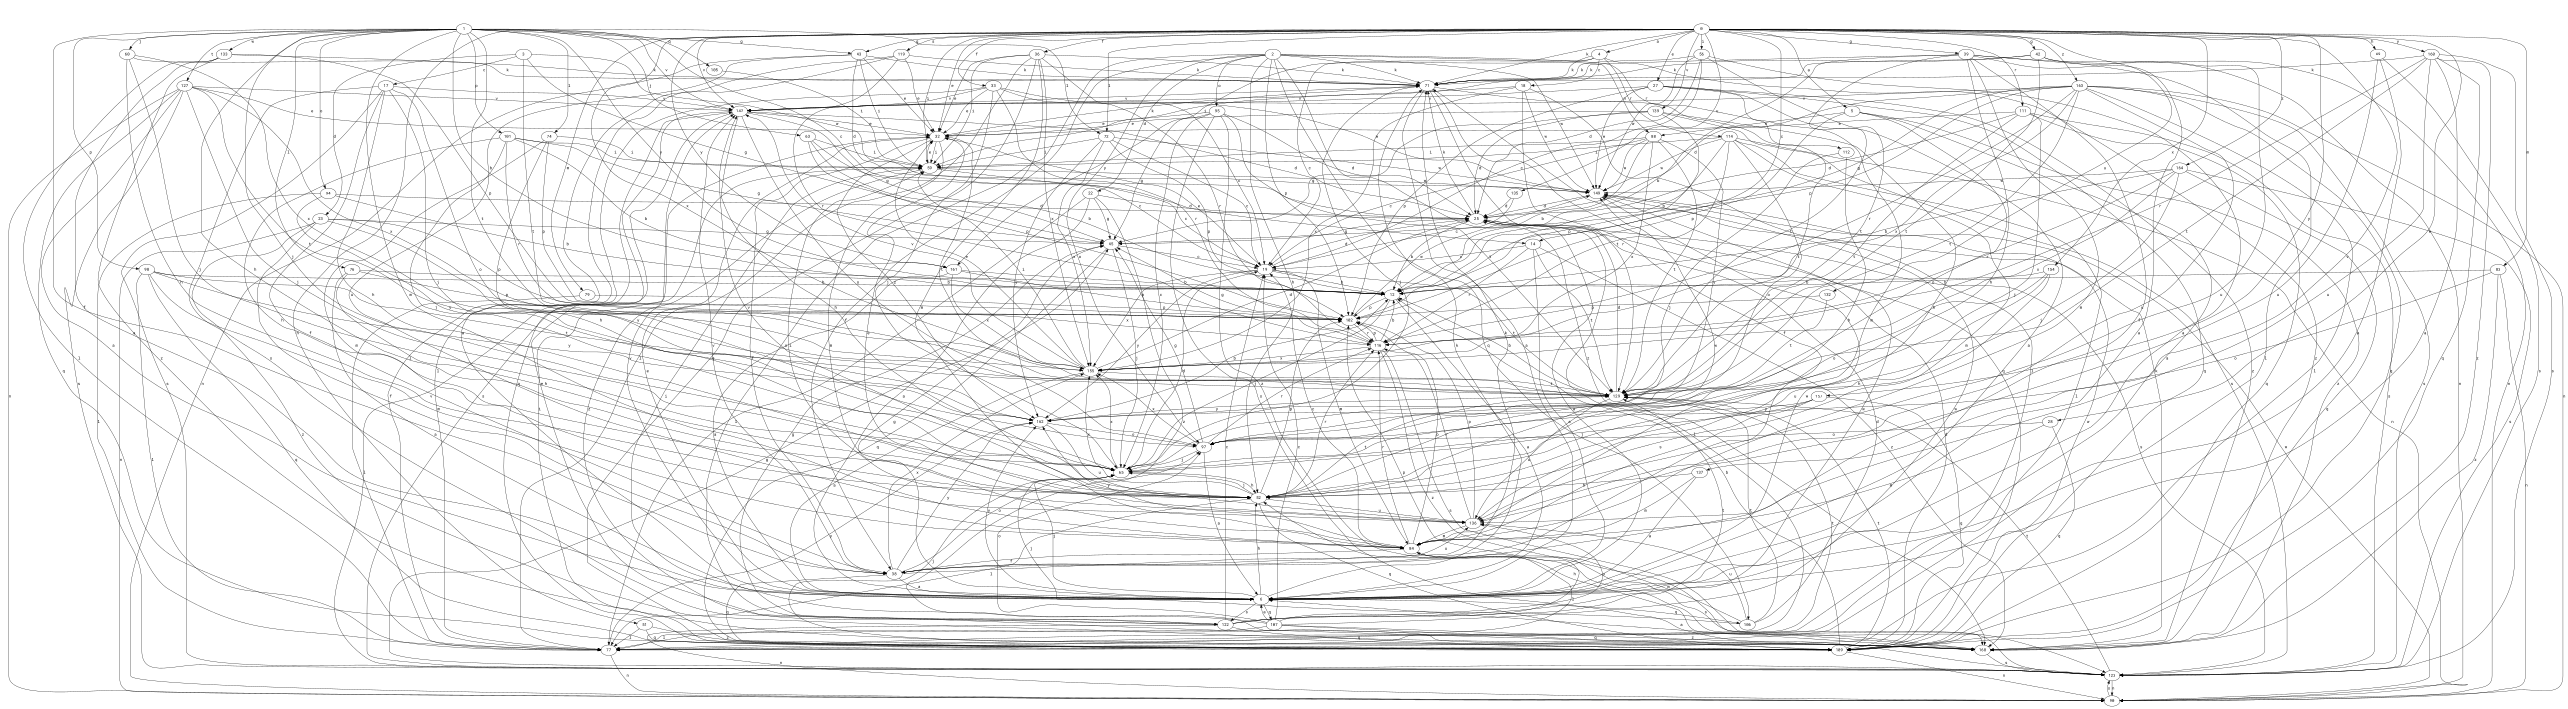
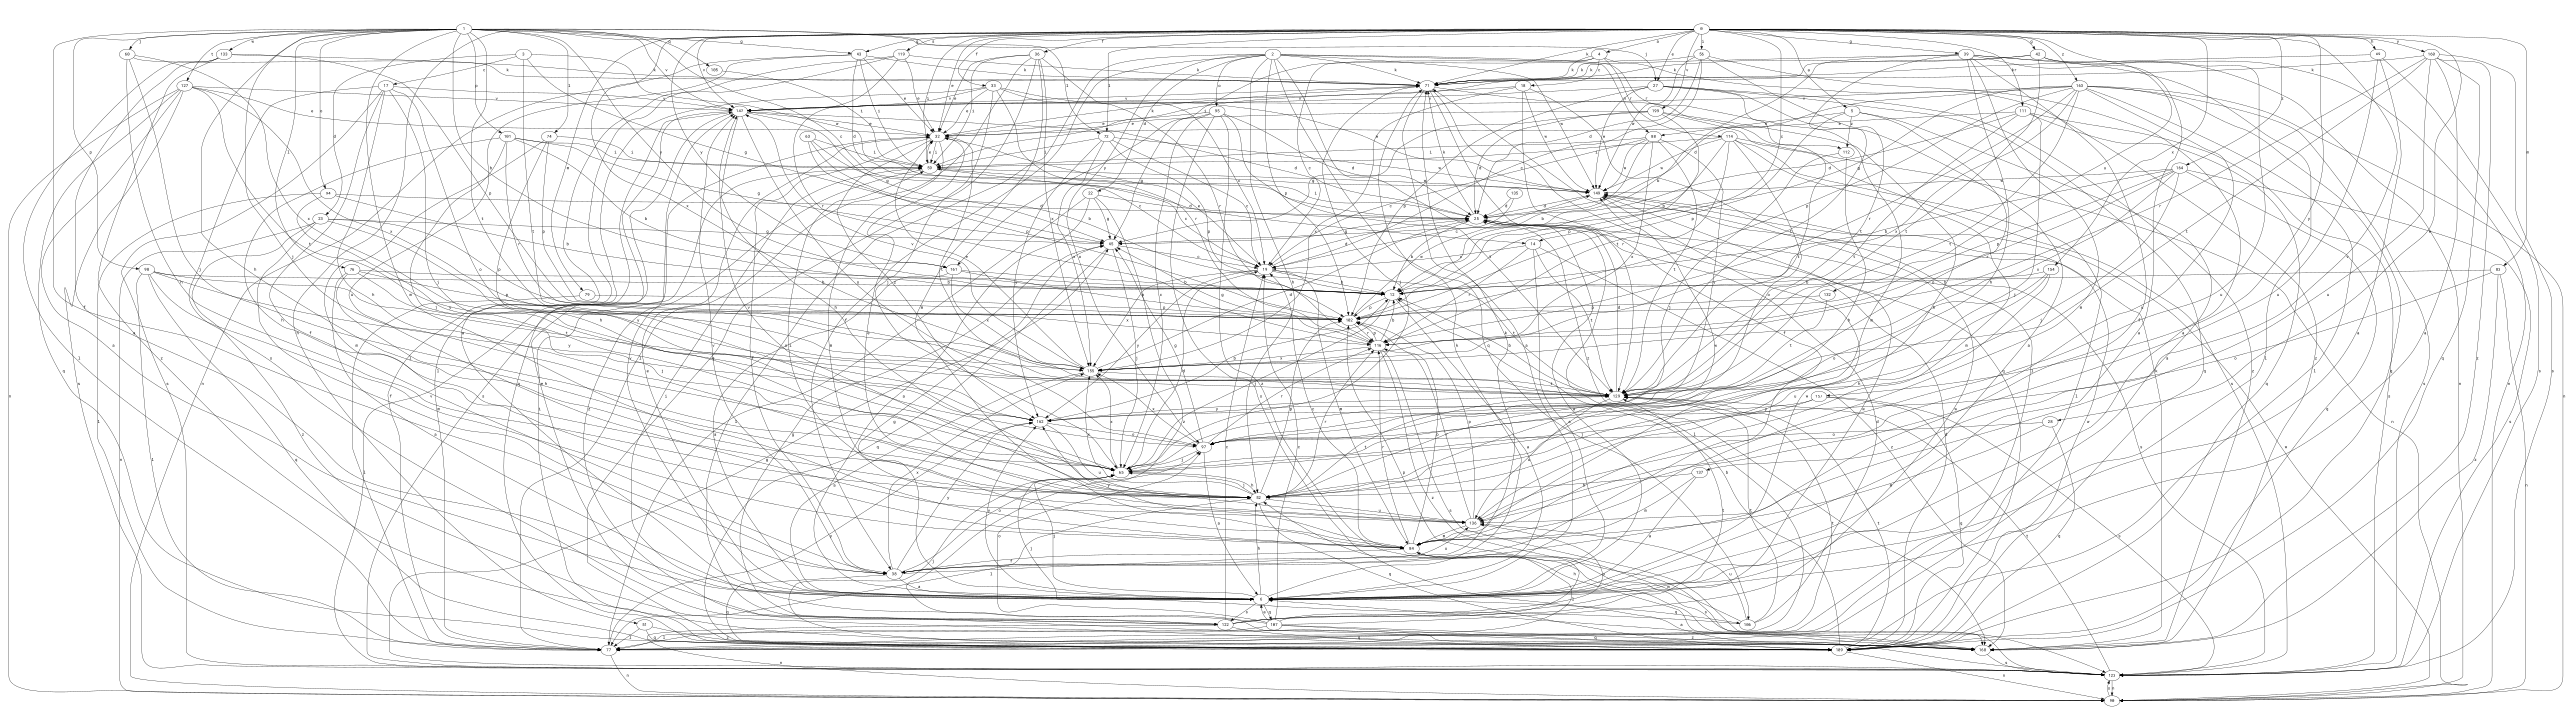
edge "36" -> "71": now "49" -> "71"
edge "1" -> "63": now "1" -> "27"
node "139": label "139" -> "199"
edge "0" -> "135": removed, label "u"
edge "163" -> "12": now "163" -> "102"
edge "155" -> "59": now "25" -> "59"
edge "164" -> "102": added, label "p"
edge "5" -> "168": now "5" -> "112"
edge "127" -> "65": now "76" -> "65"
edge "157" -> "52": now "157" -> "123"
